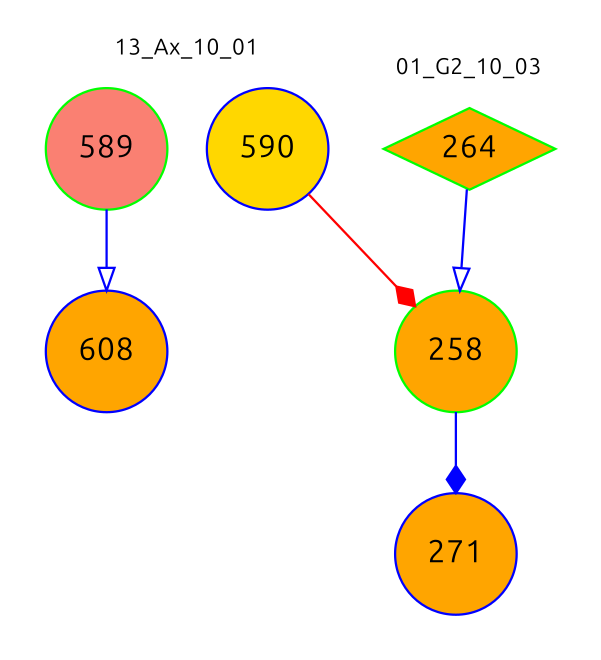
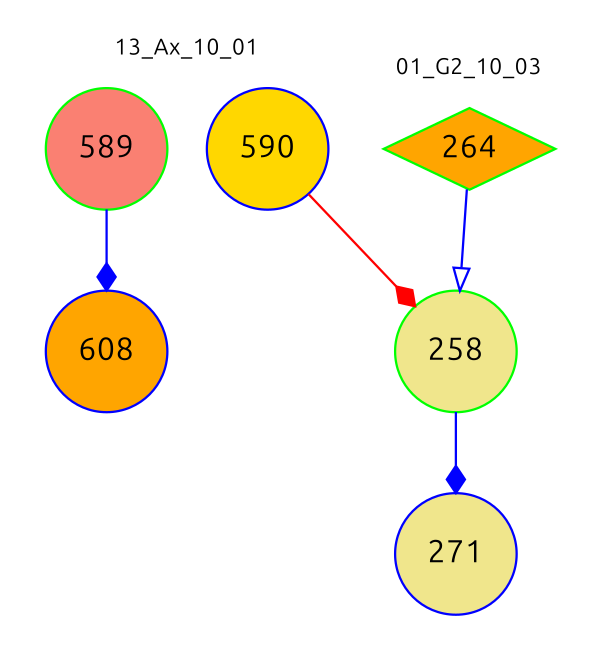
edge "589" -> "608": arrowhead onormal -> diamond
node "258": fillcolor orange -> khaki
node "271": fillcolor orange -> khaki
